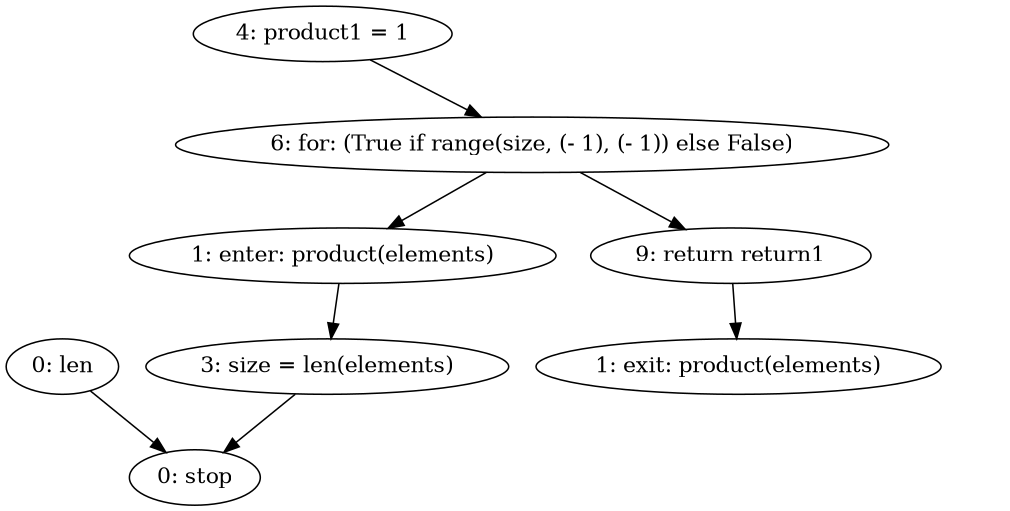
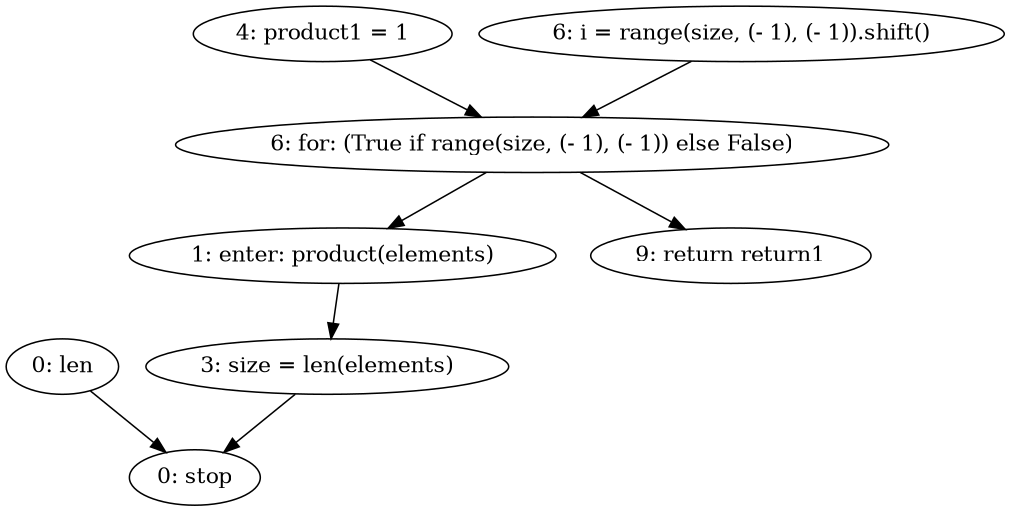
node "6: i = range(size, (- 1), (- 1)).shift()": added
node "1: exit: product(elements)": removed
